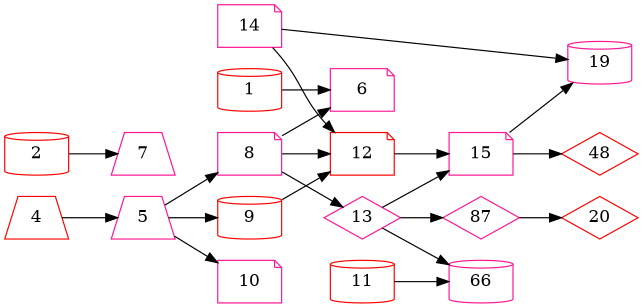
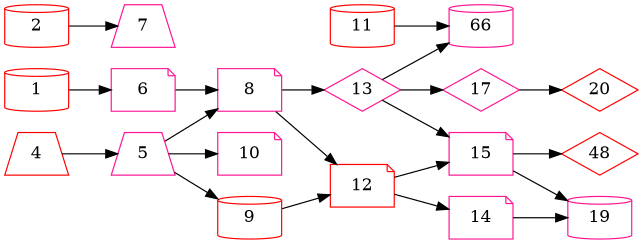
edge "14" -> "12": reversed
edge "8" -> "6": reversed
node "87": label "87" -> "17"
